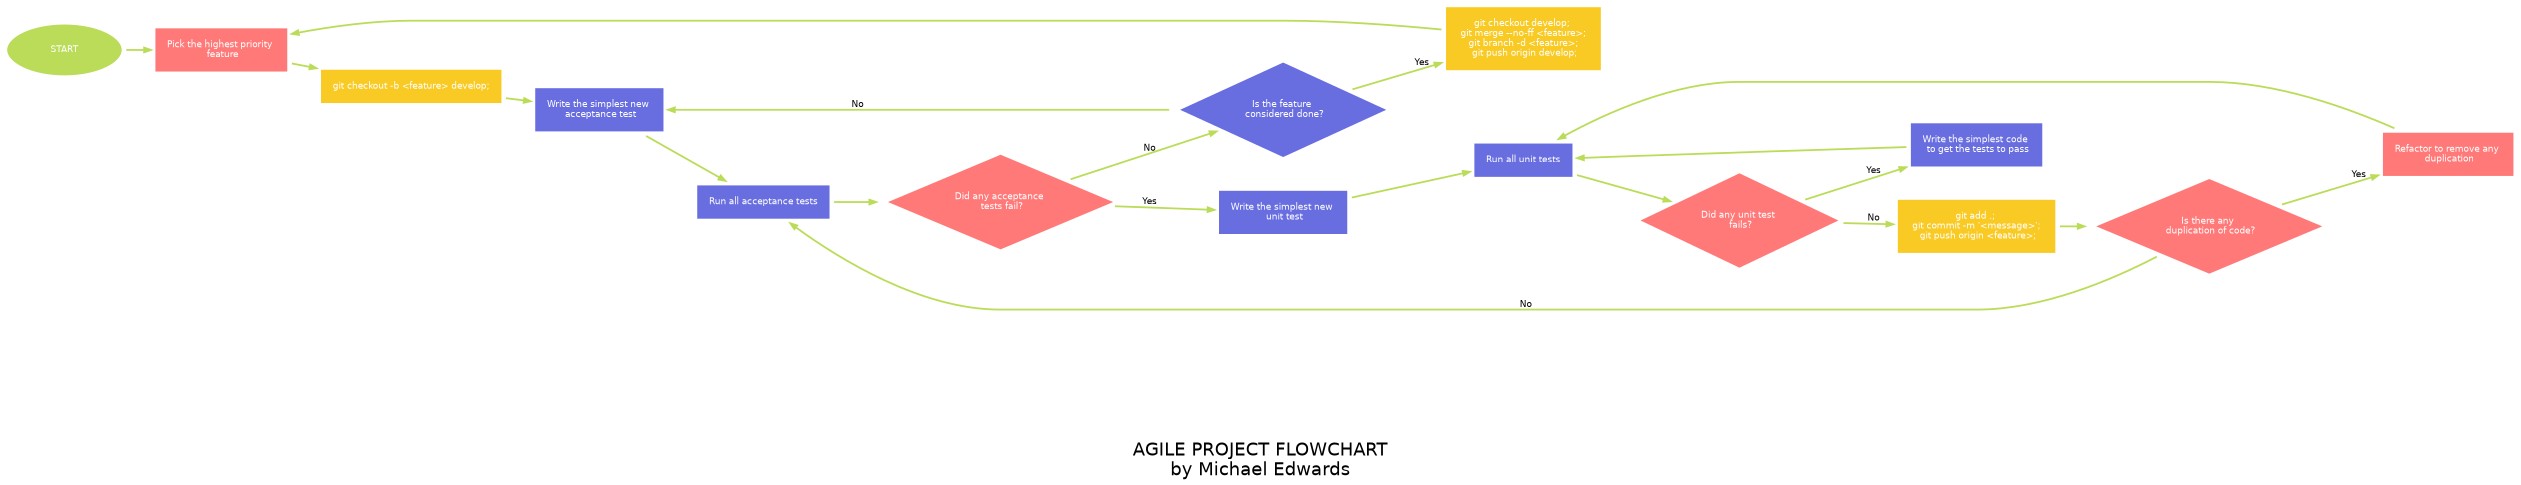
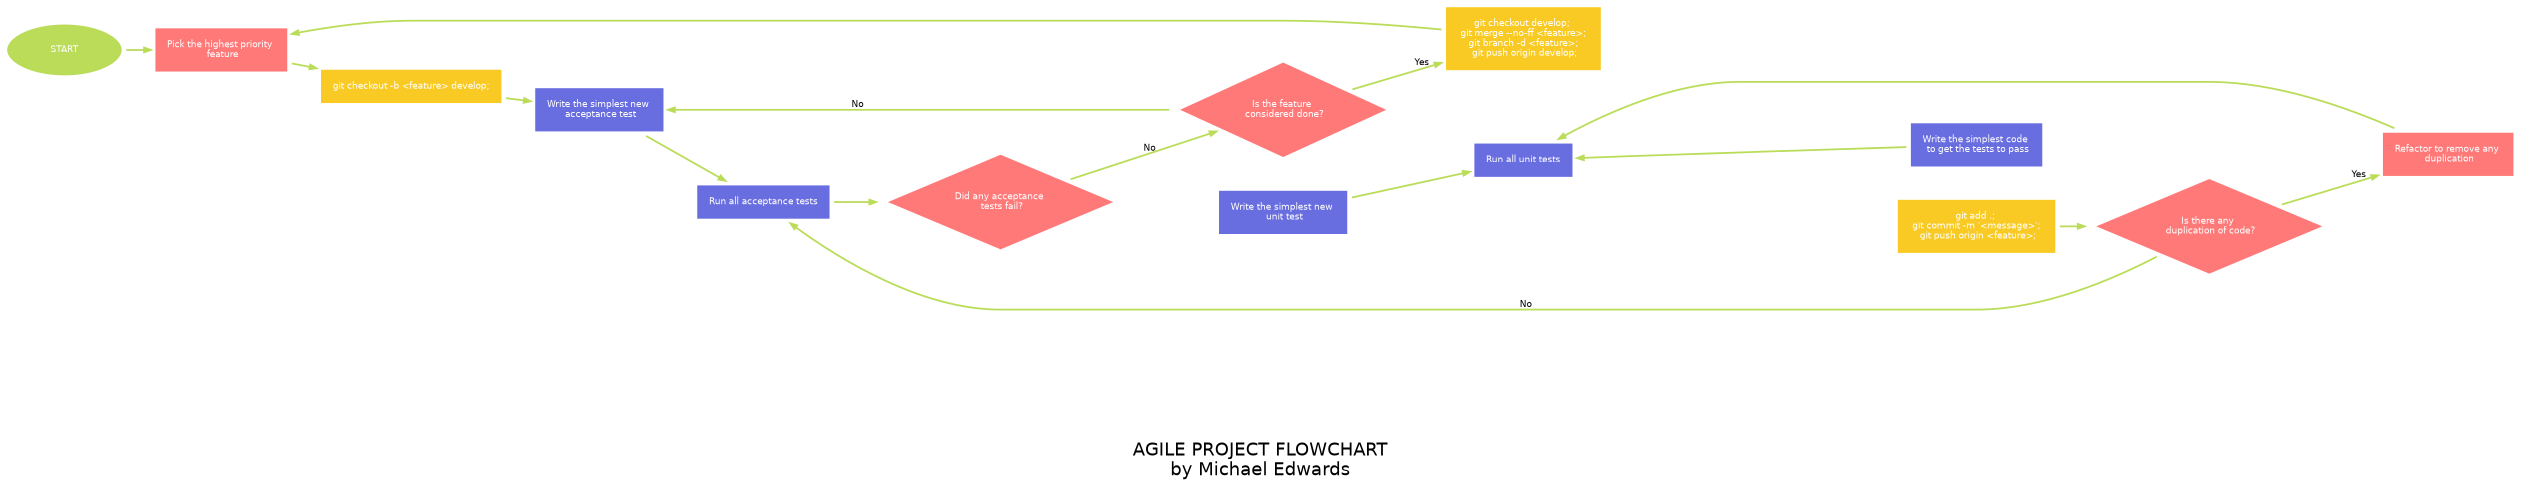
node "Is the feature considered done?": fillcolor #686de0 -> #ff7979
edge "Did any acceptance tests fail?" -> "Write the simplest new unit test": removed, label "Yes"
node "Did any unit test fails?": removed
